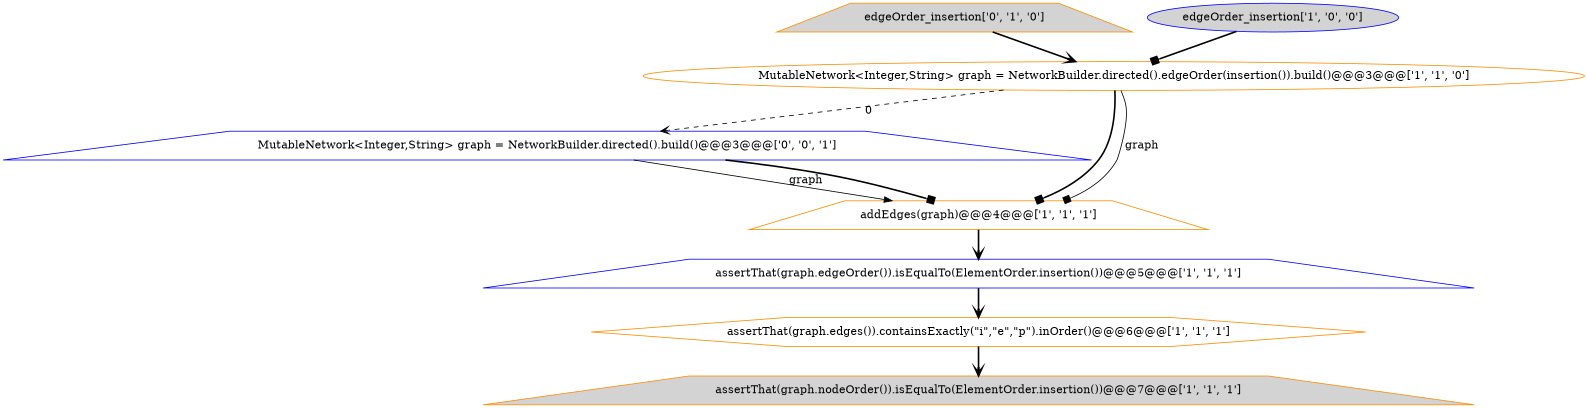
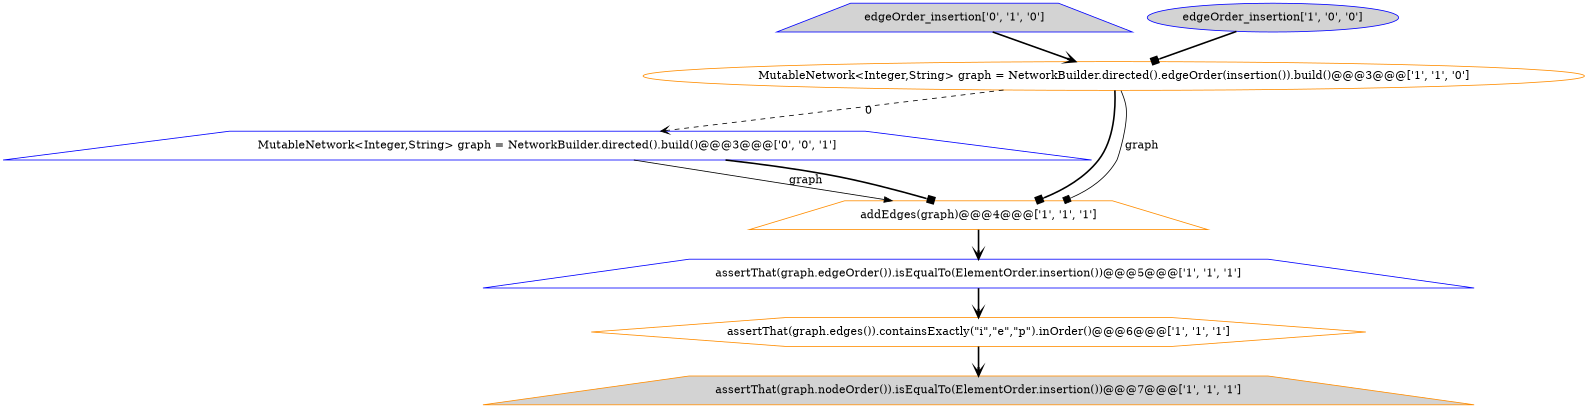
node "edgeOrder_insertion['0', '1', '0']": color darkorange -> blue
